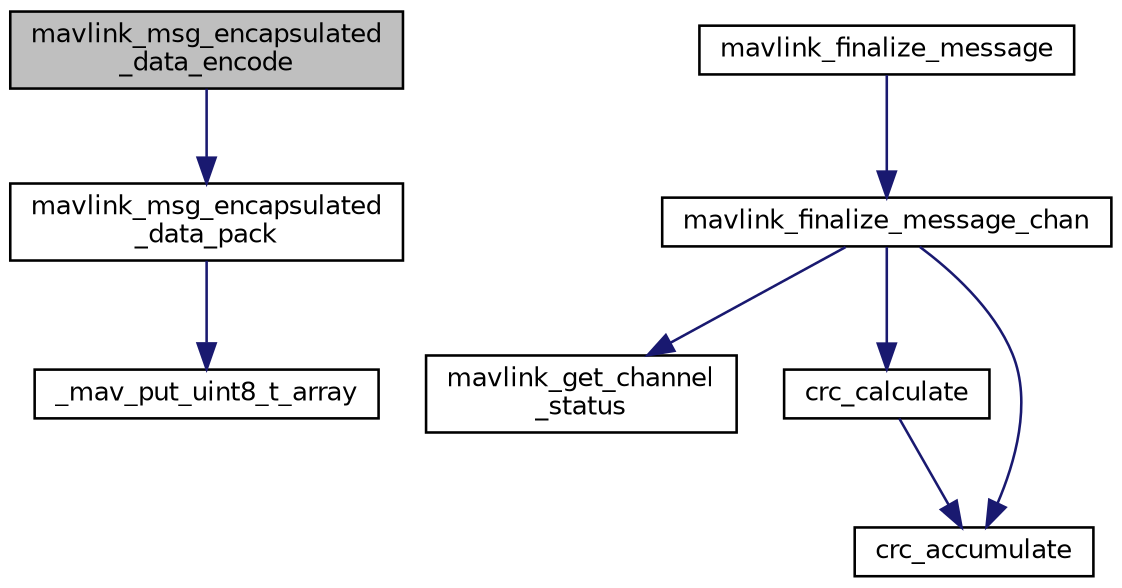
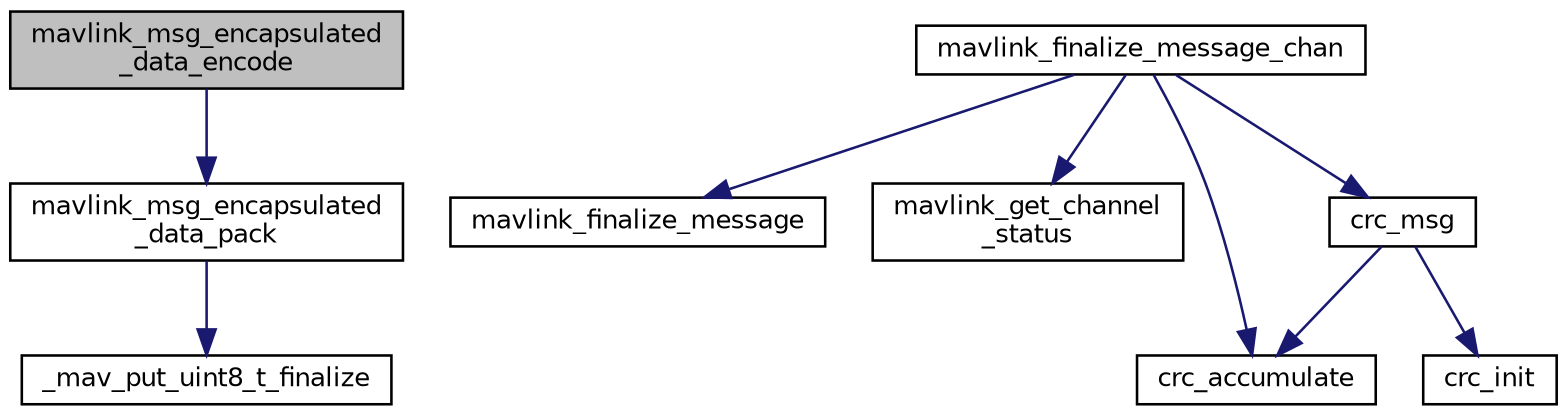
edge "mavlink_finalize_message" -> "mavlink_finalize_message_chan": reversed
node "crc_init": added
node "_mav_put_uint8_t_array": label "_mav_put_uint8_t_array" -> "_mav_put_uint8_t_finalize"
node "crc_calculate": label "crc_calculate" -> "crc_msg"
